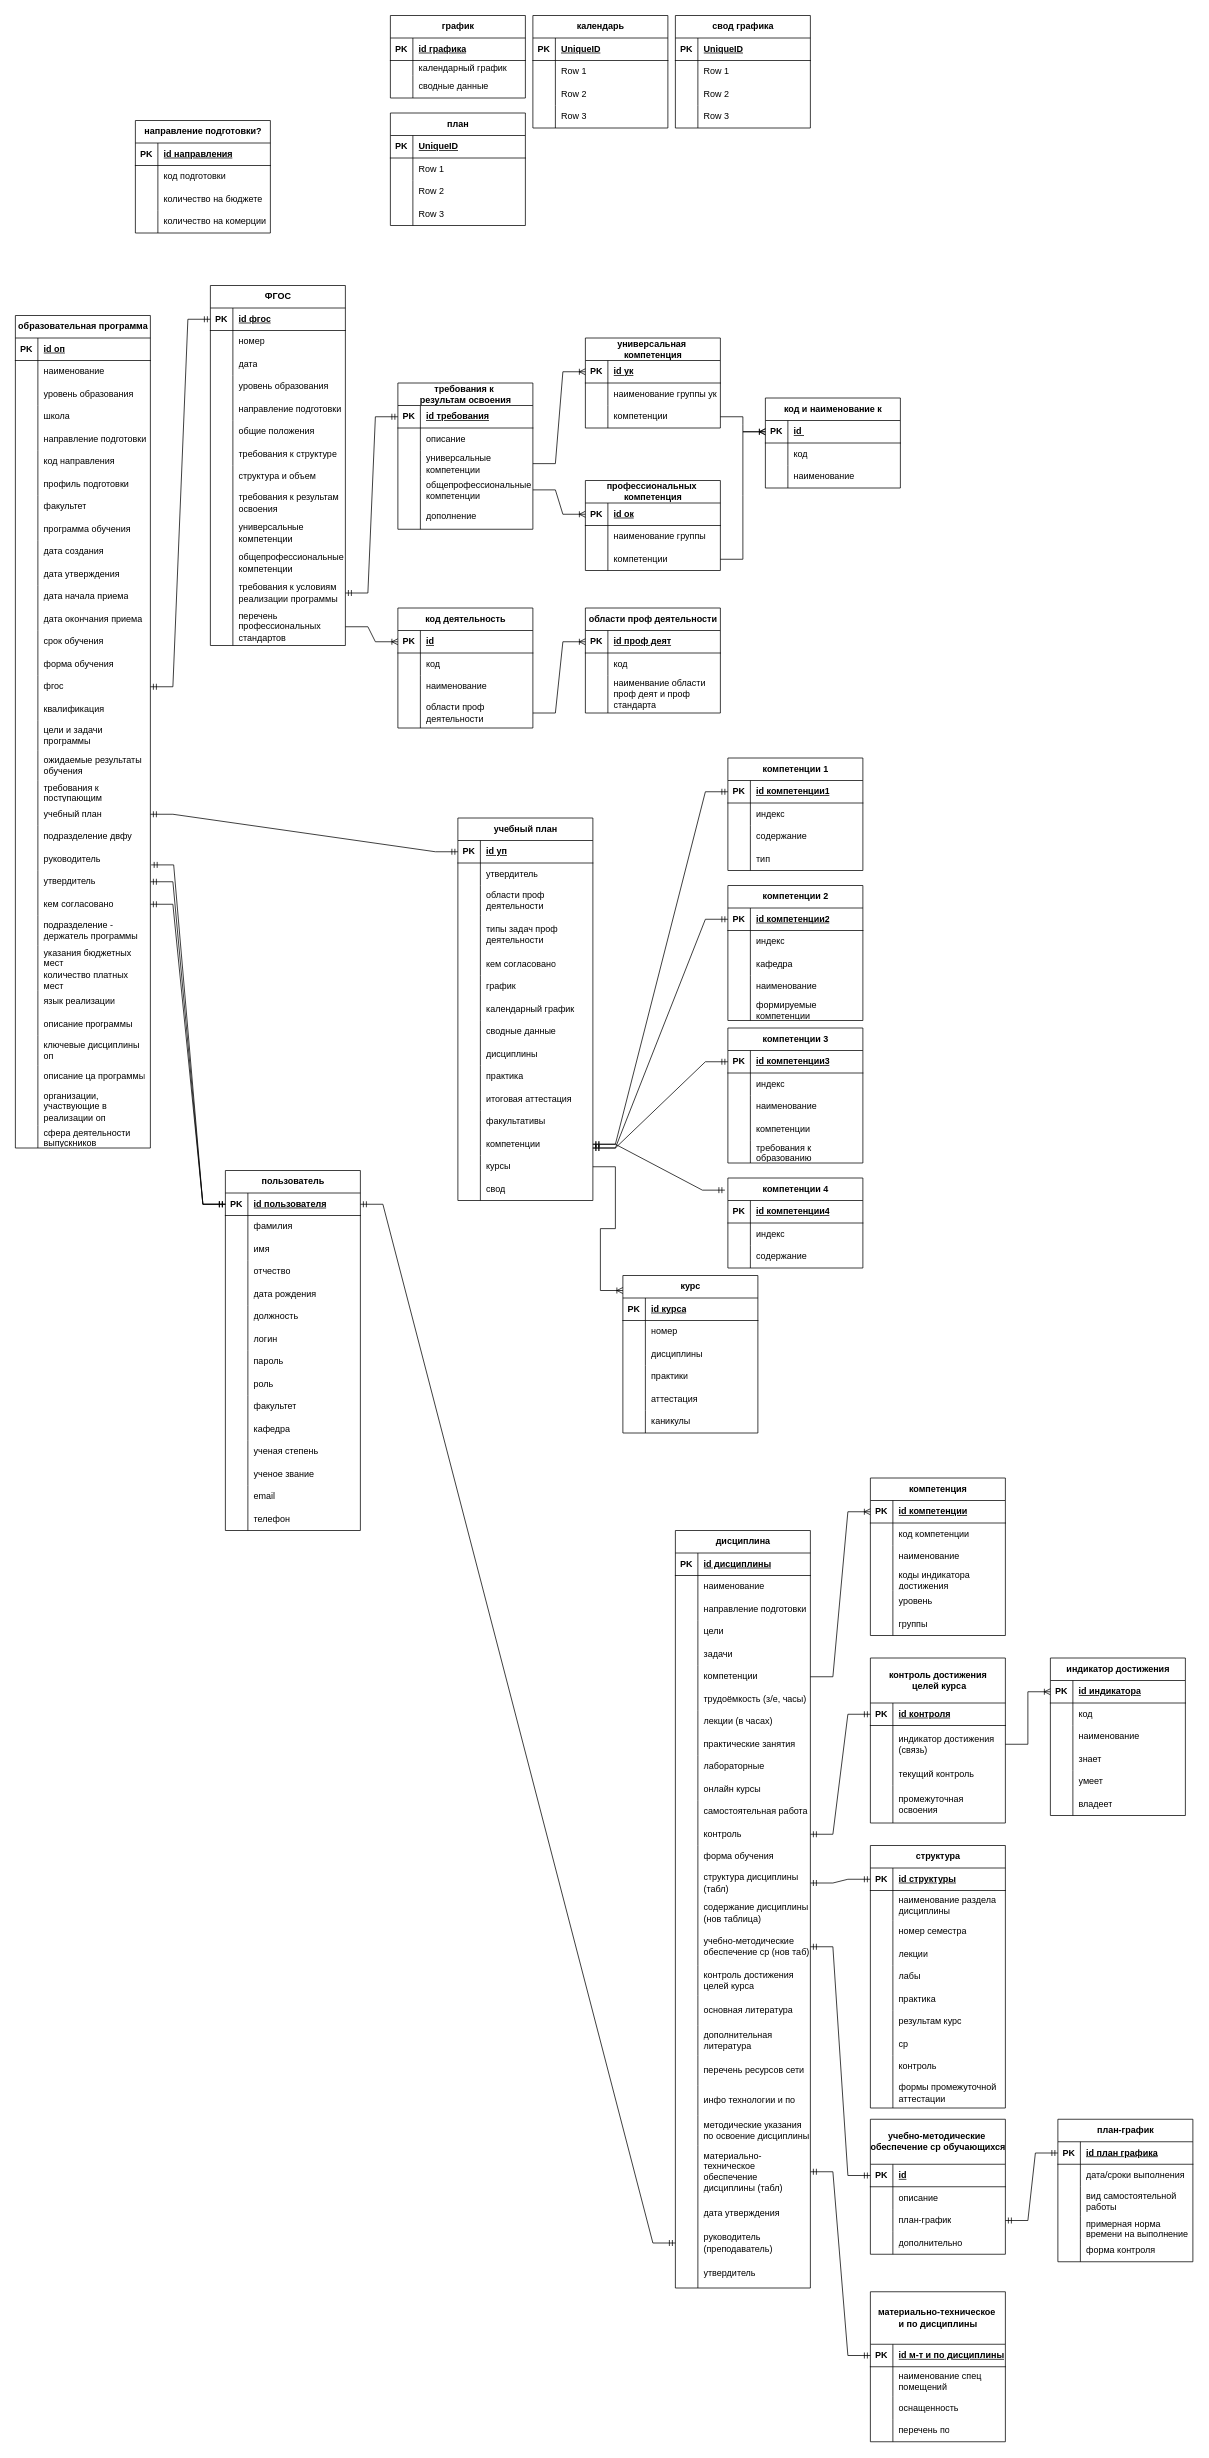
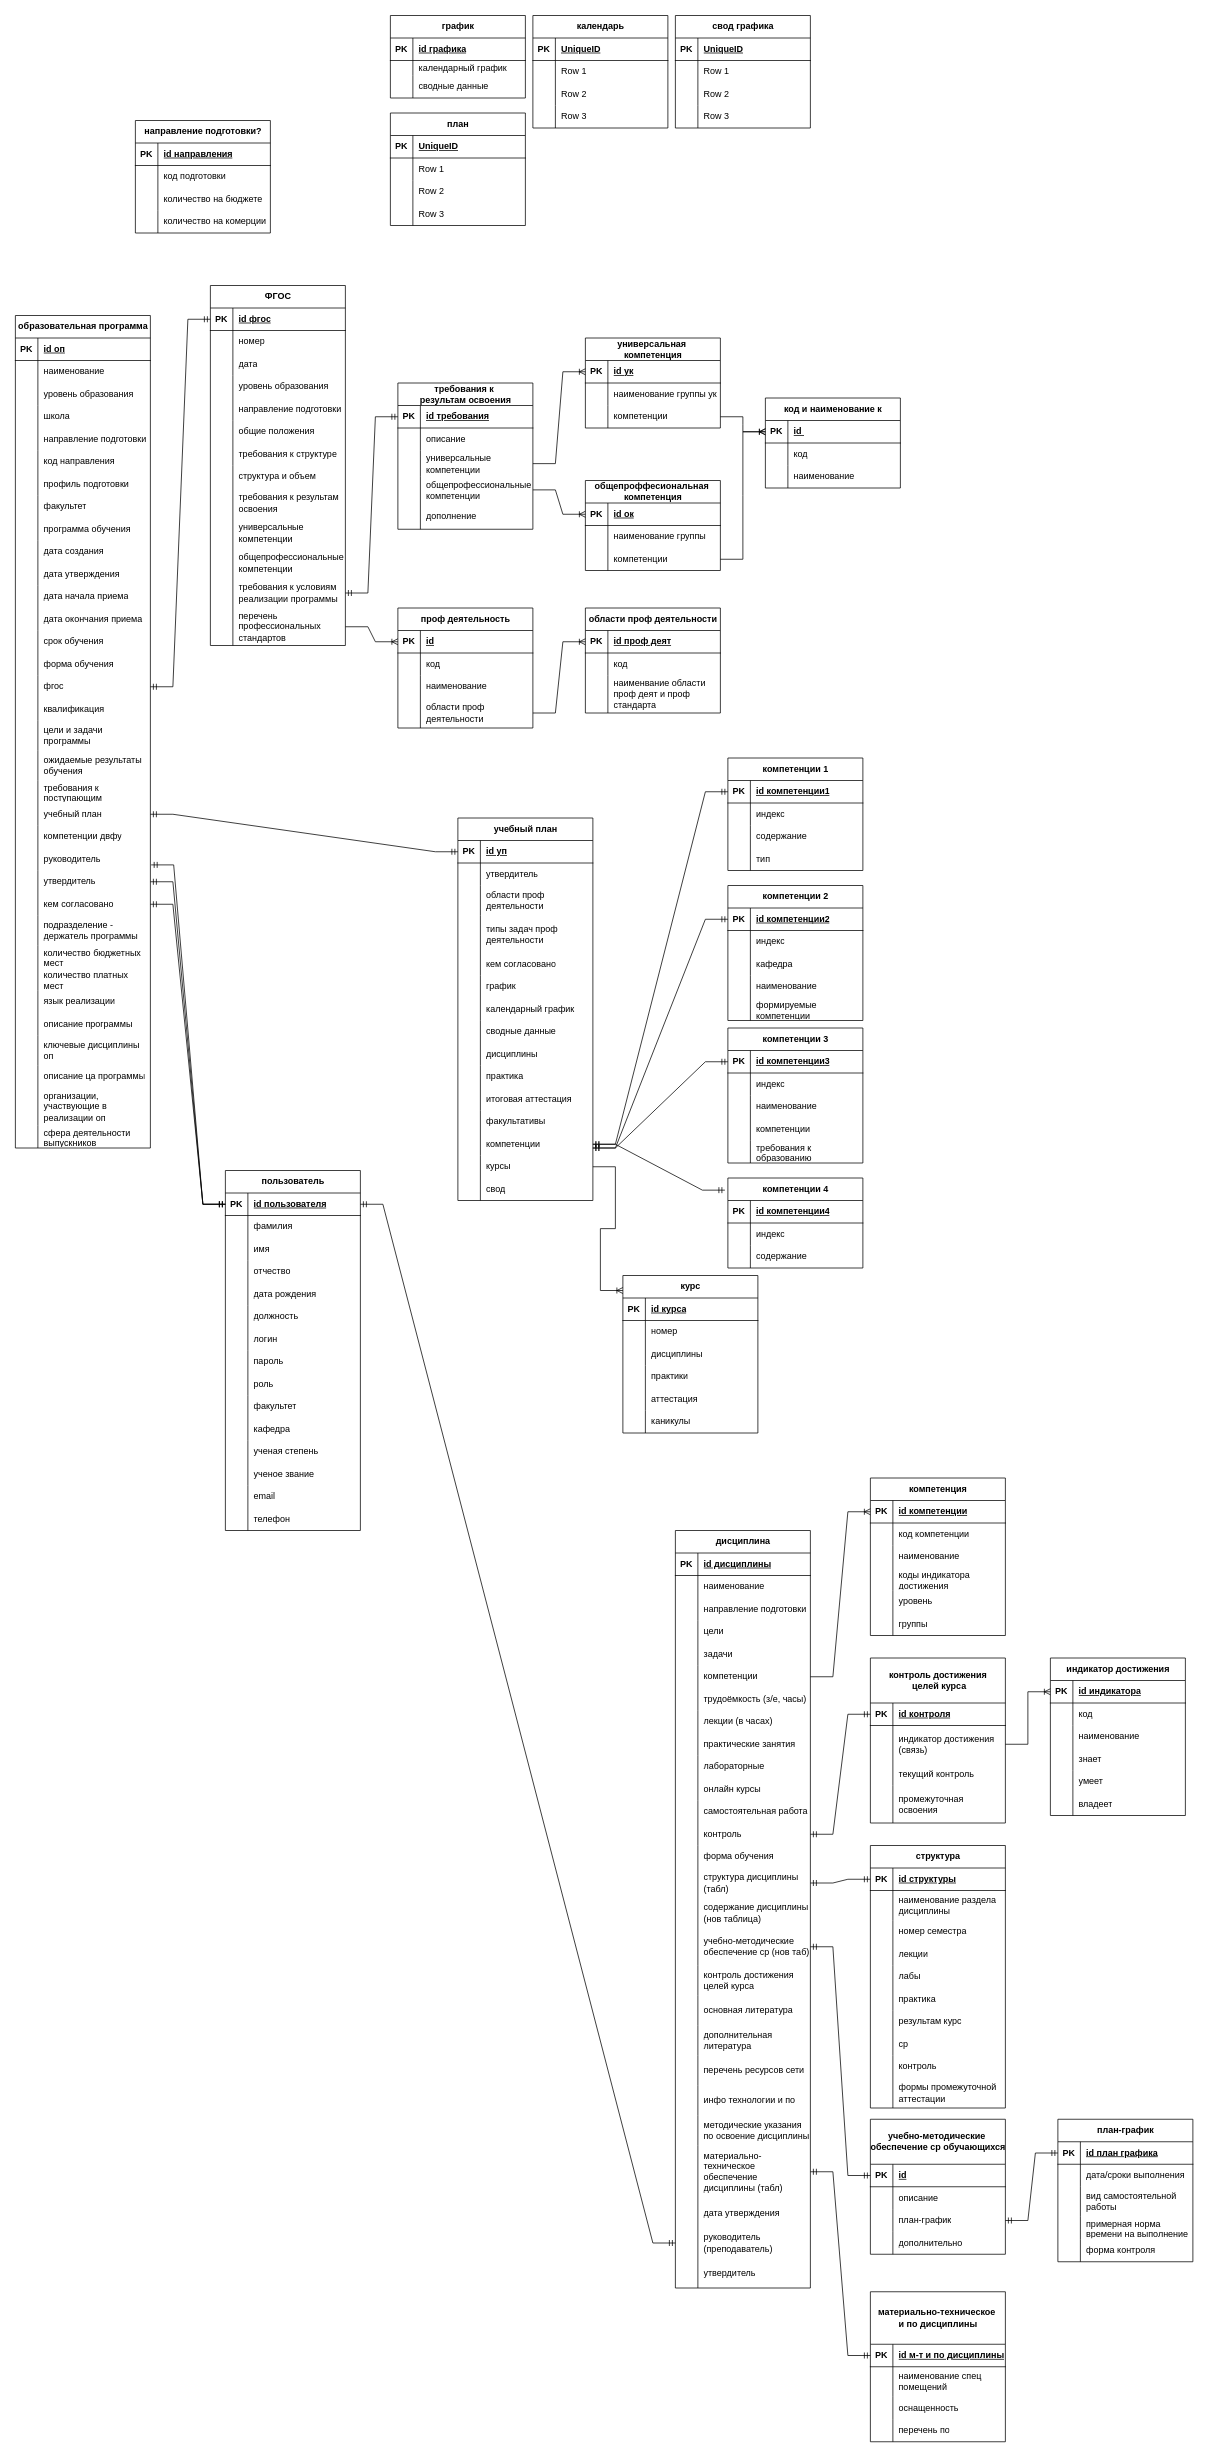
node "профессиональных компетенция": label "профессиональных компетенция" -> "общепроффесиональная компетенция"
node "код деятельность": label "код деятельность" -> "проф деятельность"
node "подразделение двфу": label "подразделение двфу" -> "компетенции двфу"
node "указания бюджетных мест": label "указания бюджетных мест" -> "количество бюджетных мест"
